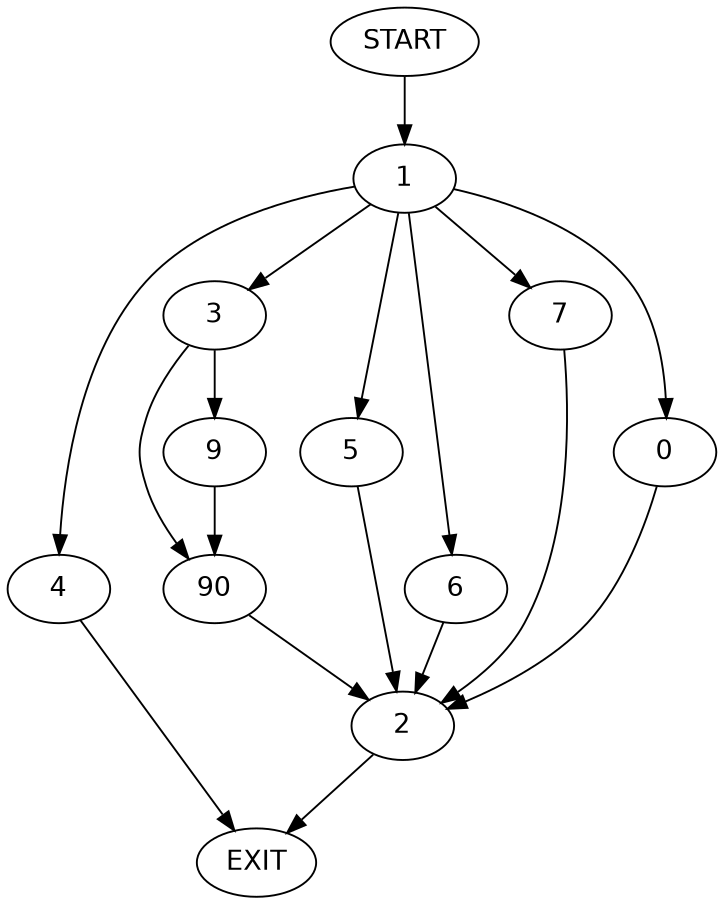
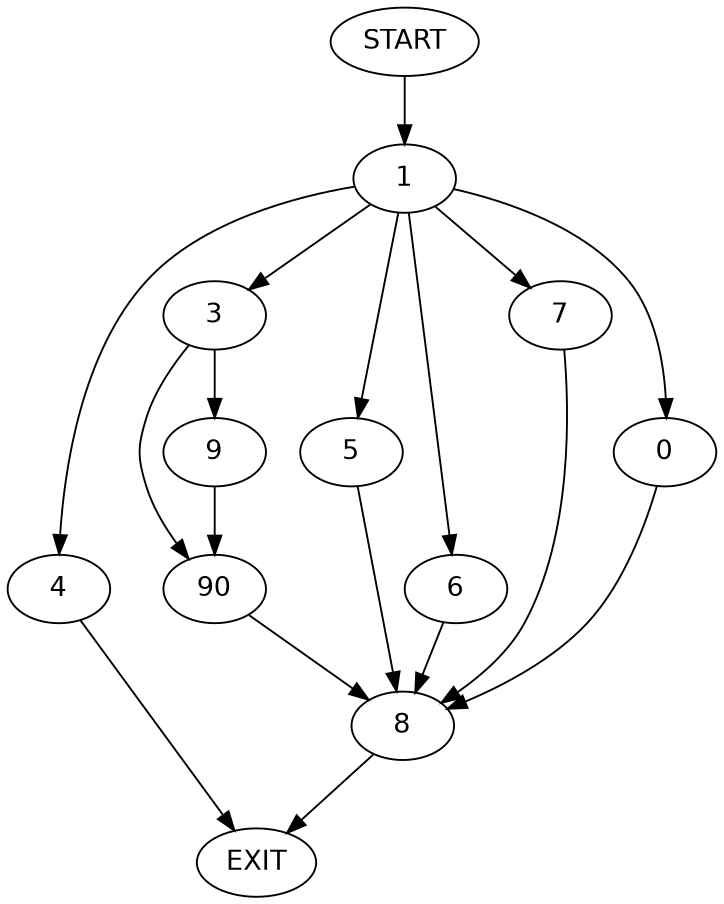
node "2": label "2" -> "8"
